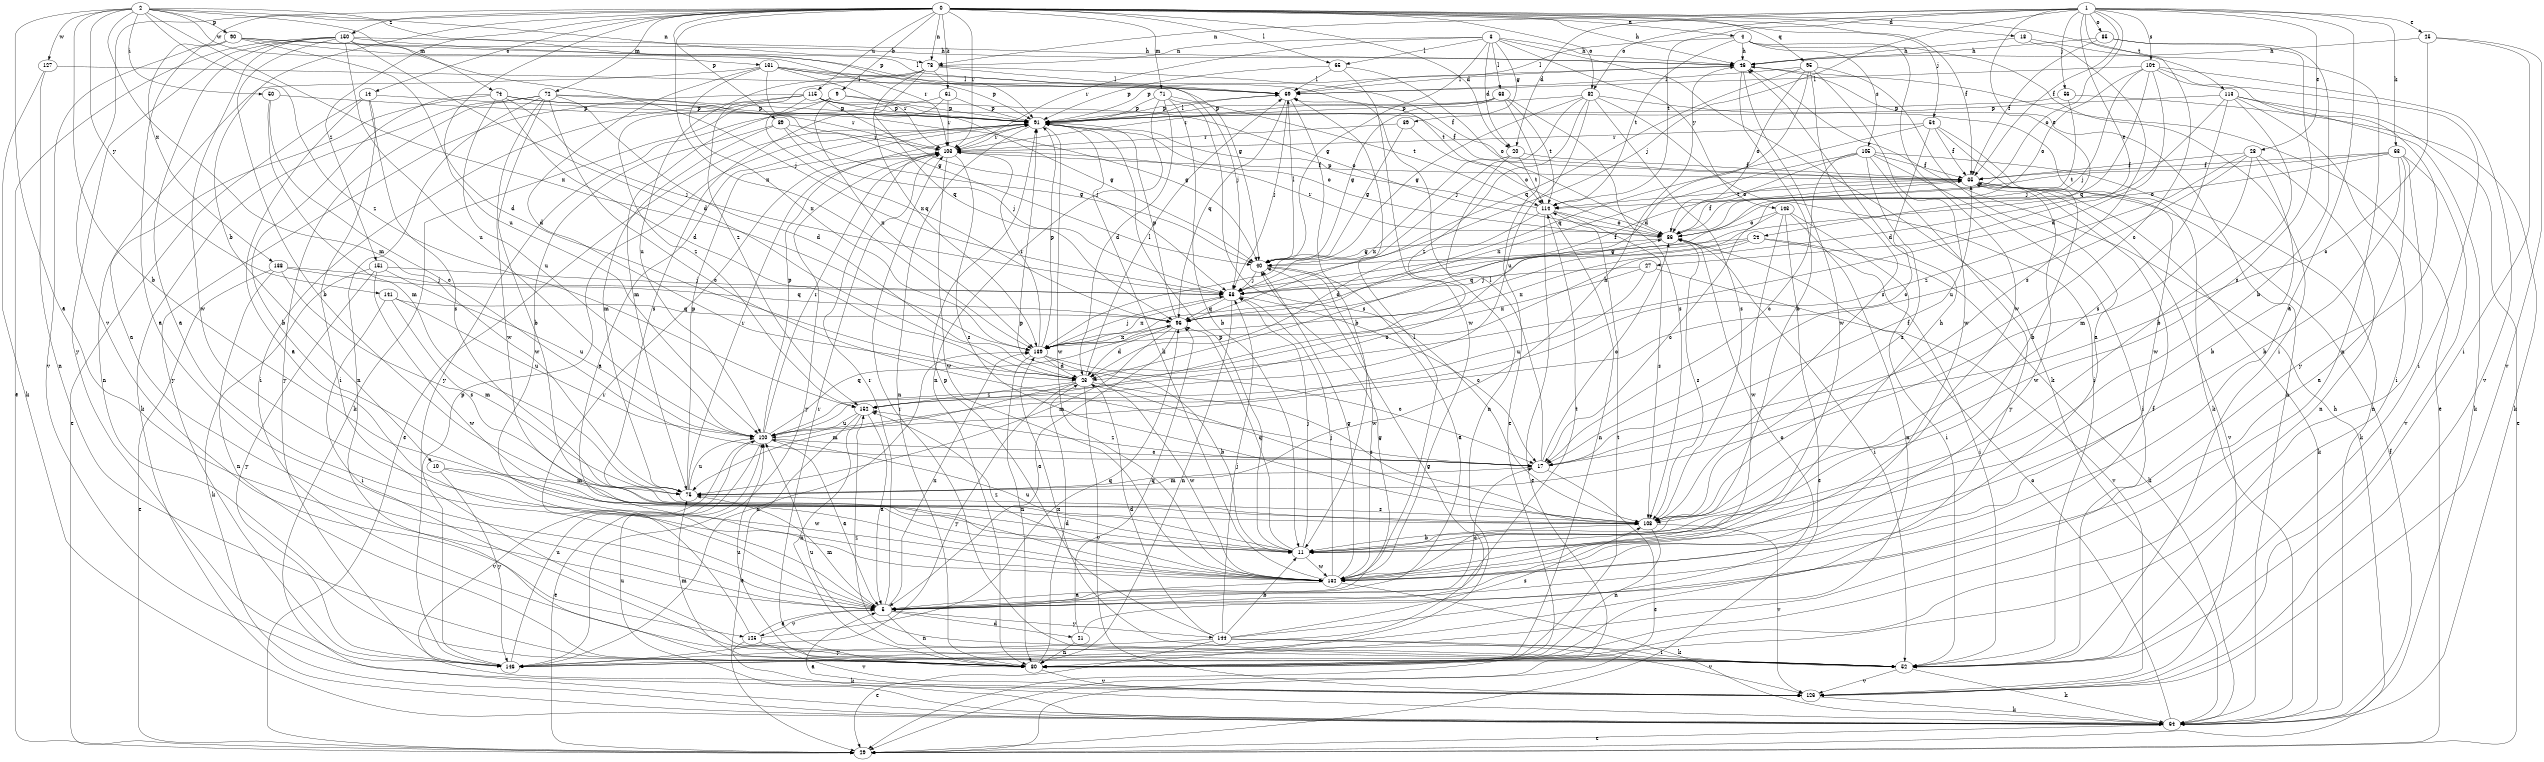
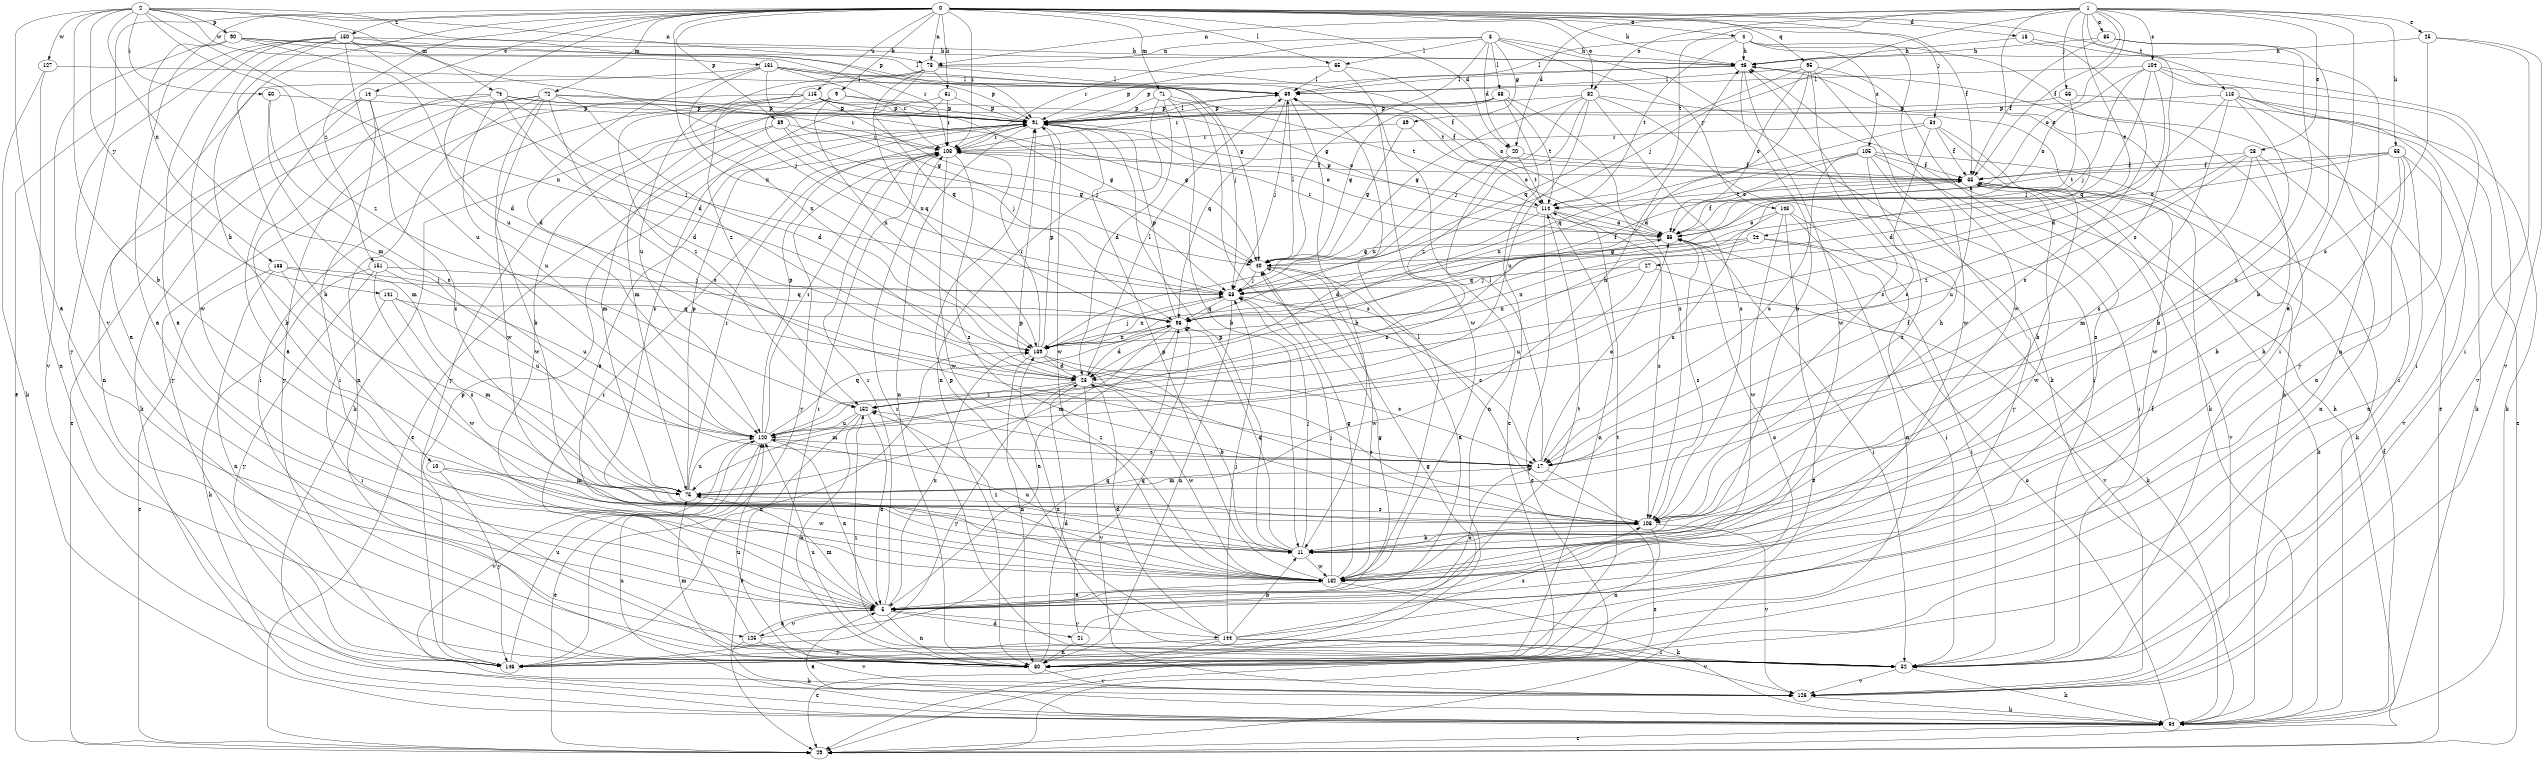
edge "132" -> "91": label "k" -> "p"
